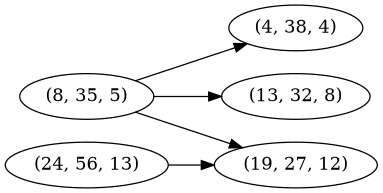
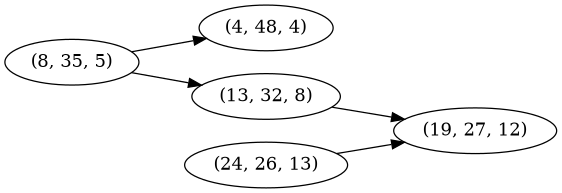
node "(4, 38, 4)": label "(4, 38, 4)" -> "(4, 48, 4)"
edge "(8, 35, 5)" -> "(19, 27, 12)": now "(13, 32, 8)" -> "(19, 27, 12)"
node "(24, 56, 13)": label "(24, 56, 13)" -> "(24, 26, 13)"
